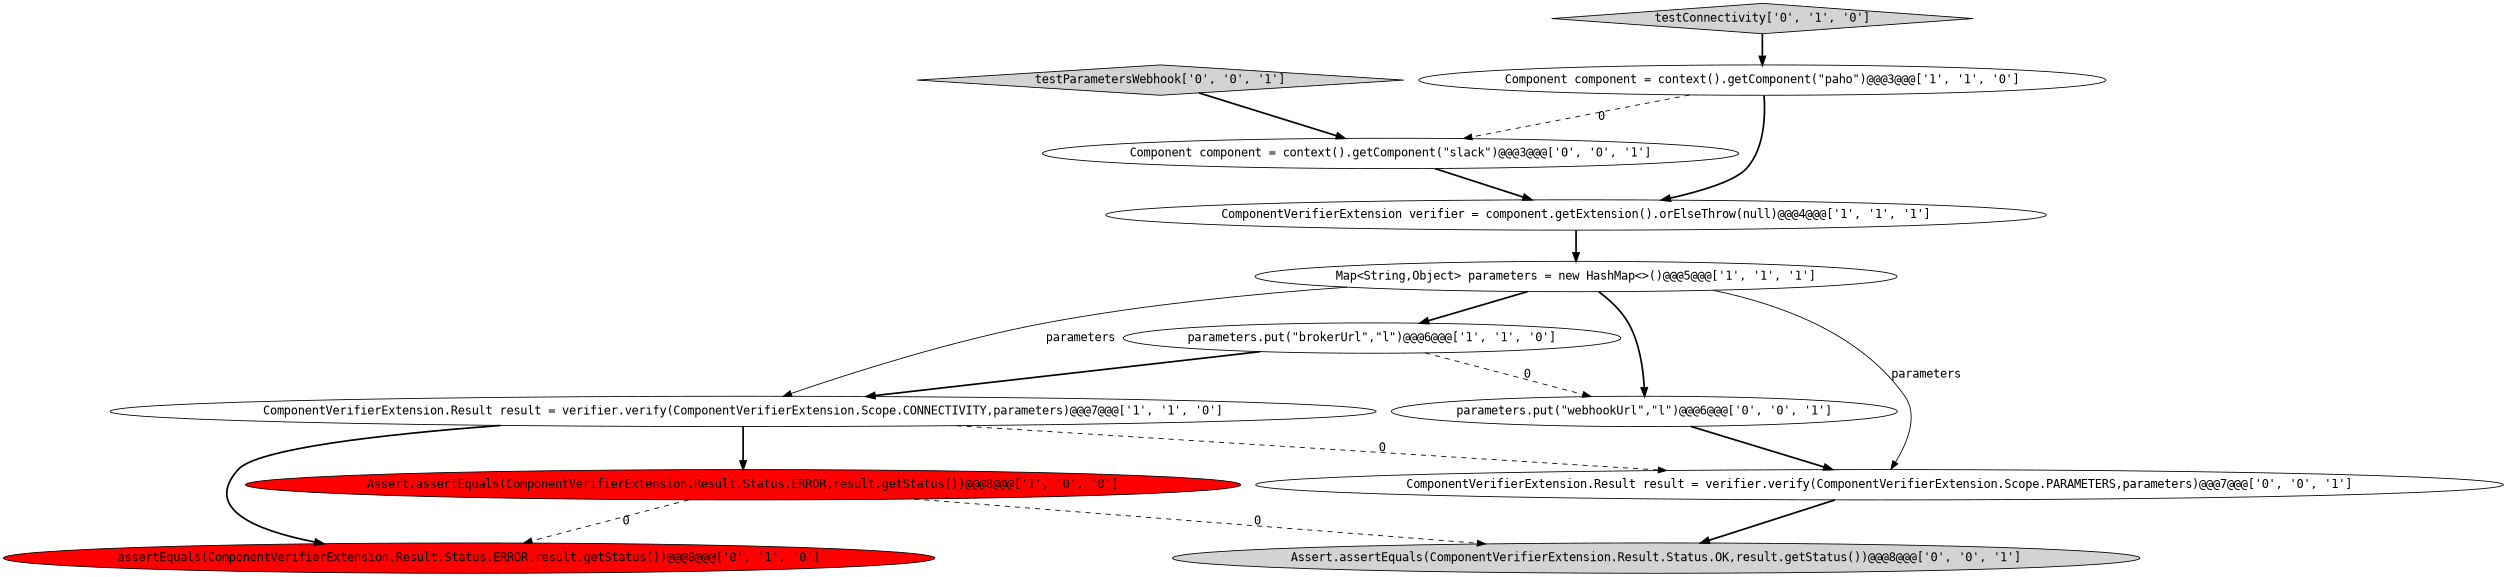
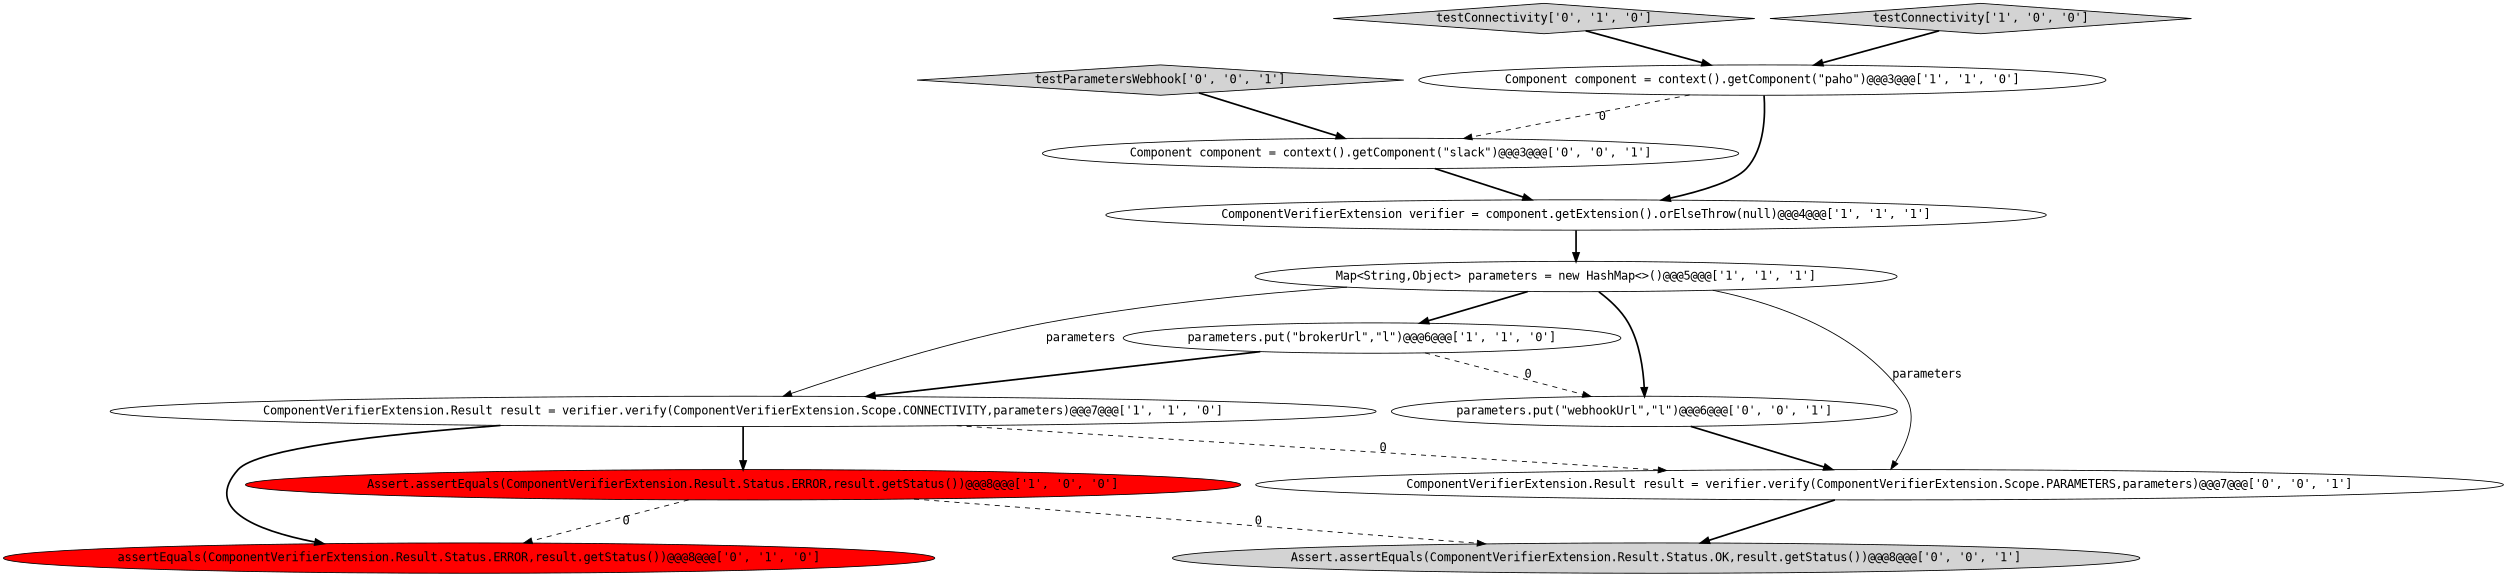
node "testConnectivity['1', '0', '0']": added
